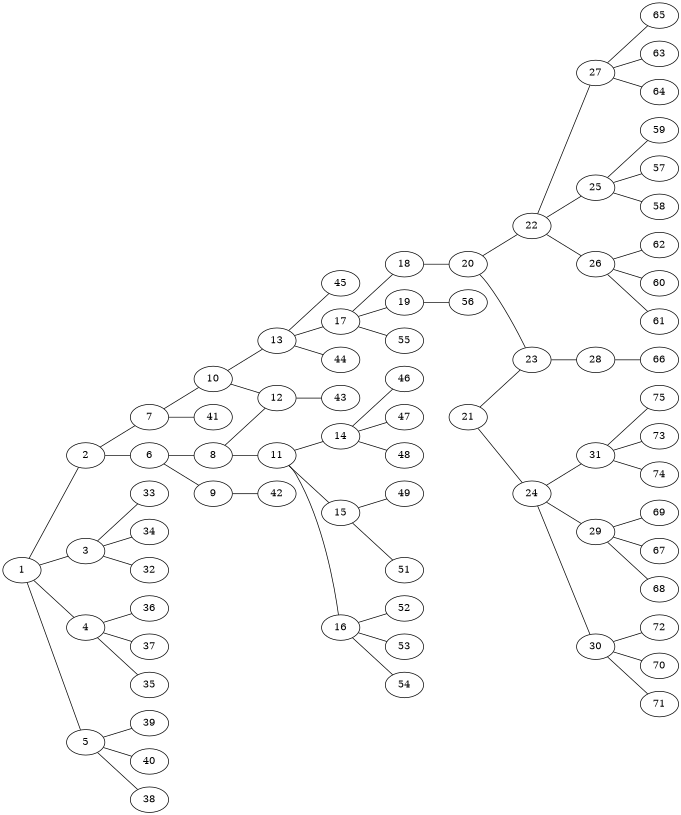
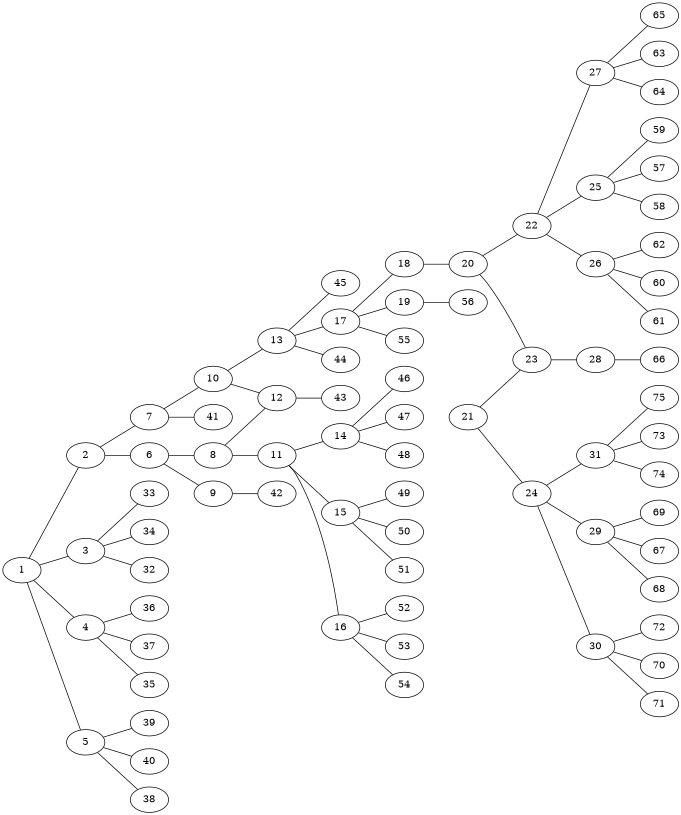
node "50": added
